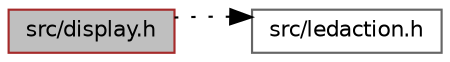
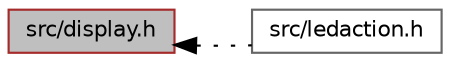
edge "src/display.h" -> "src/ledaction.h": reversed
